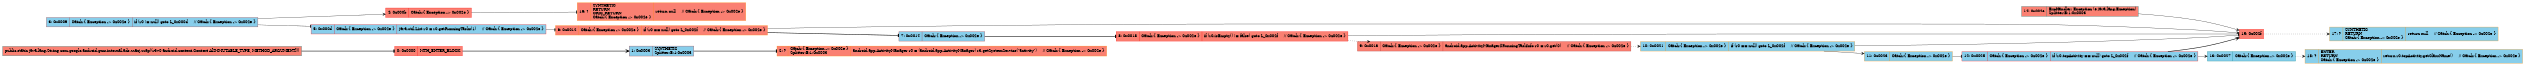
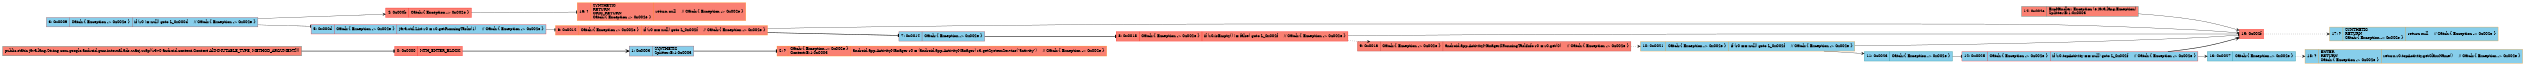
node "2: ?": text "Splitter:B:1:0x0003" -> "Context:B:1:0x0003"
node "11: 0x0023": color darkorange -> teal
